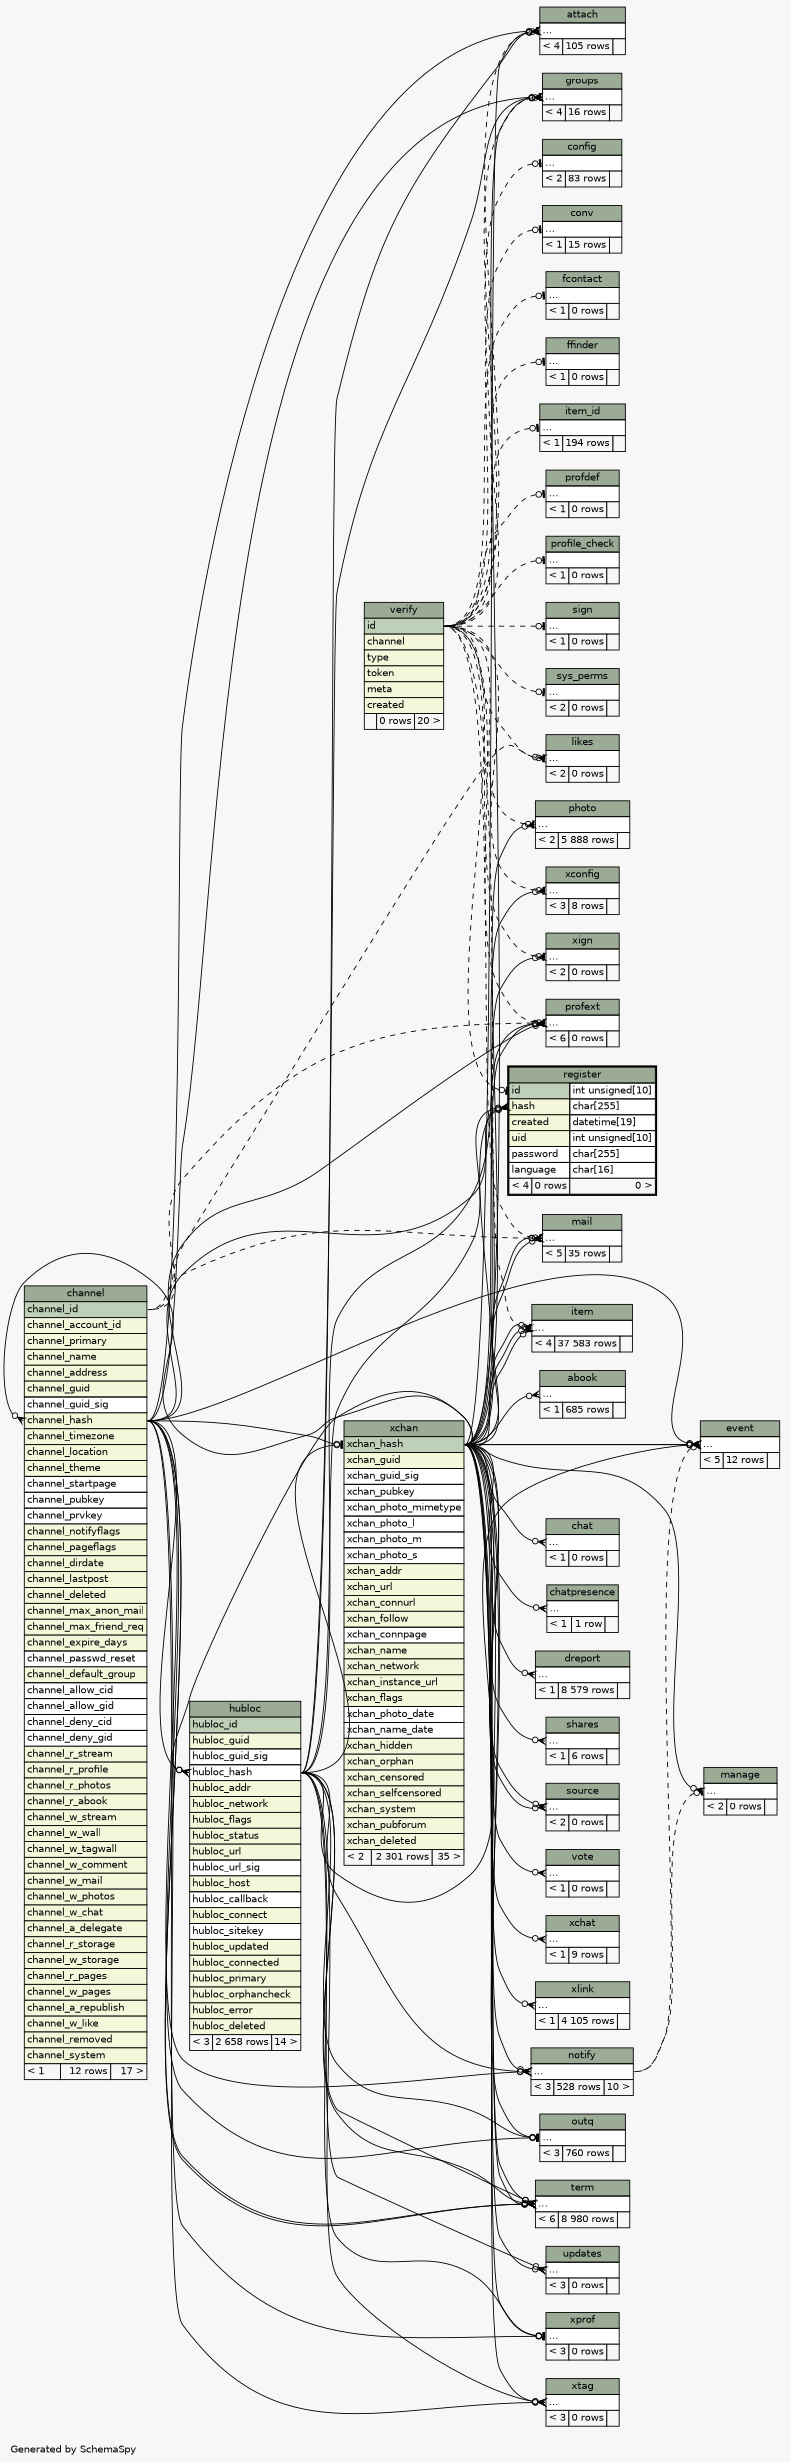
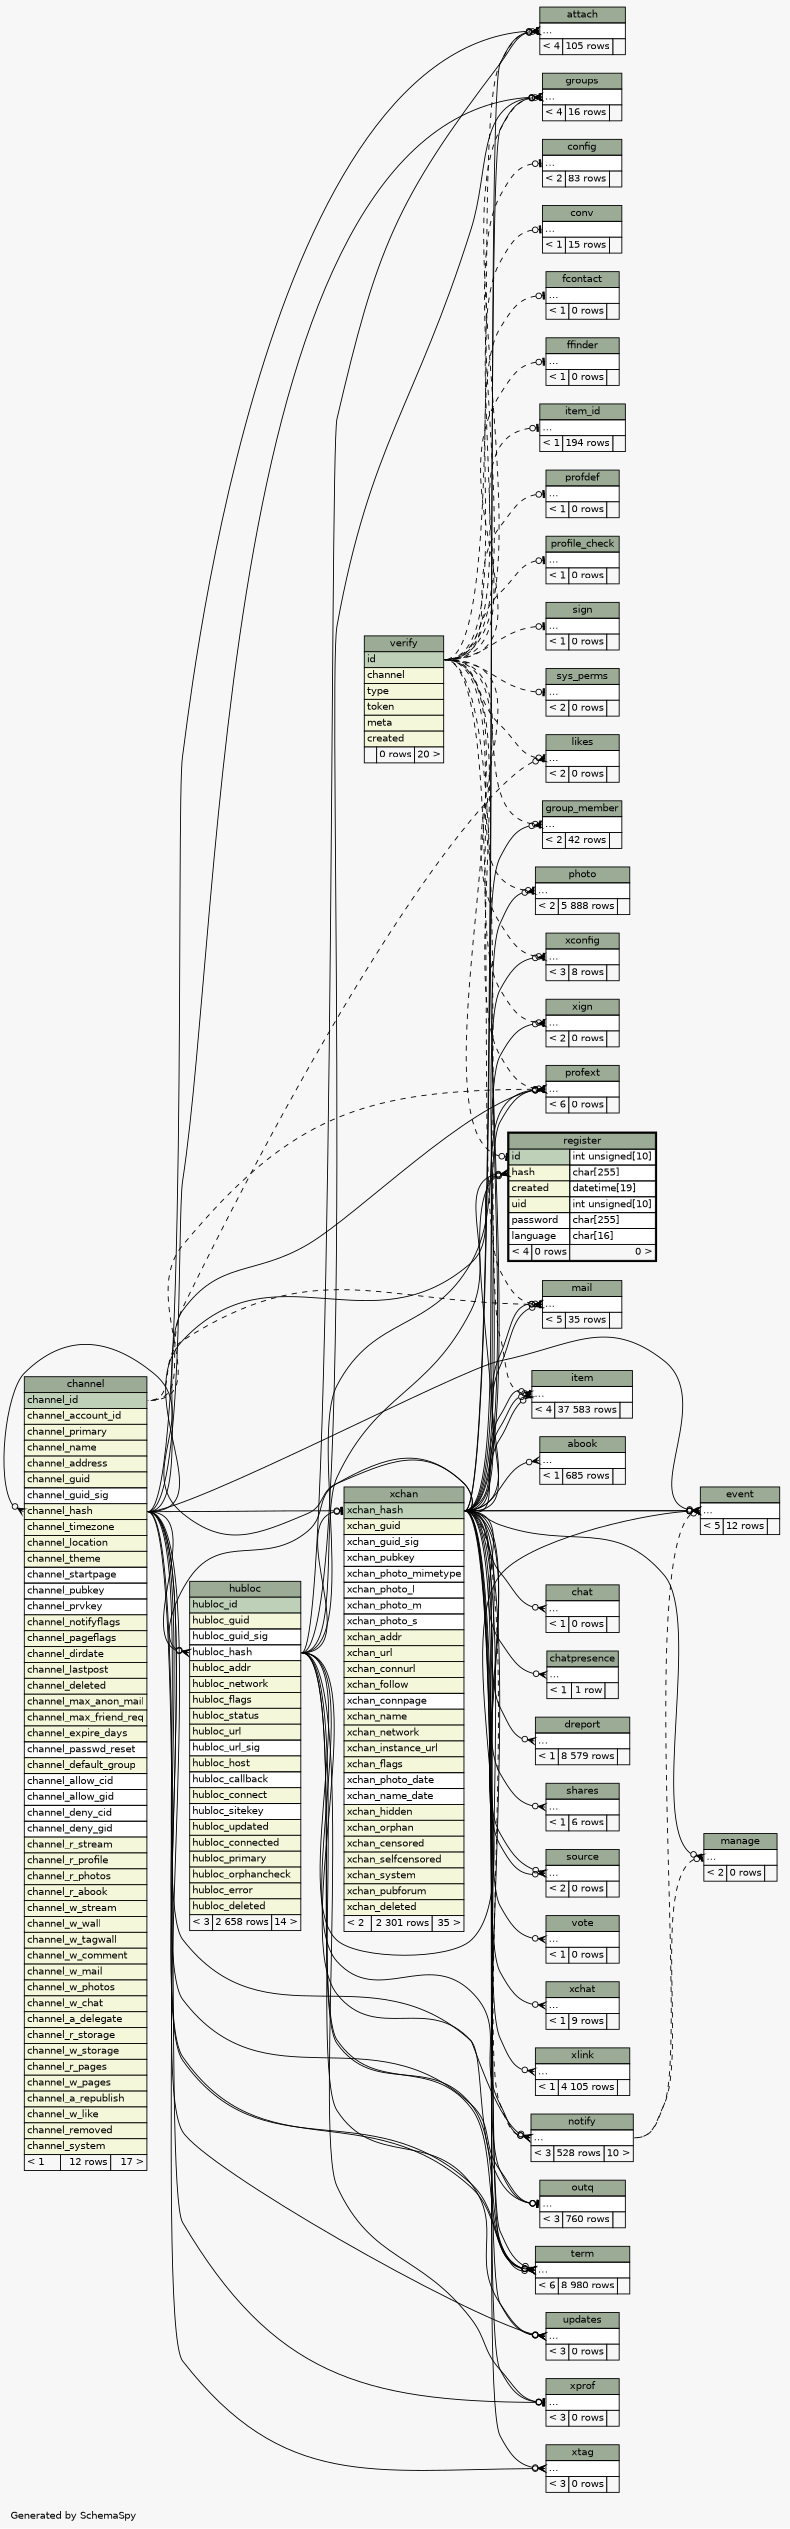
node "group_member": added
edge "xchan" -> "notify": style solid -> dashed
edge "channel" -> "updates": added
edge "hubloc" -> "xtag": removed
